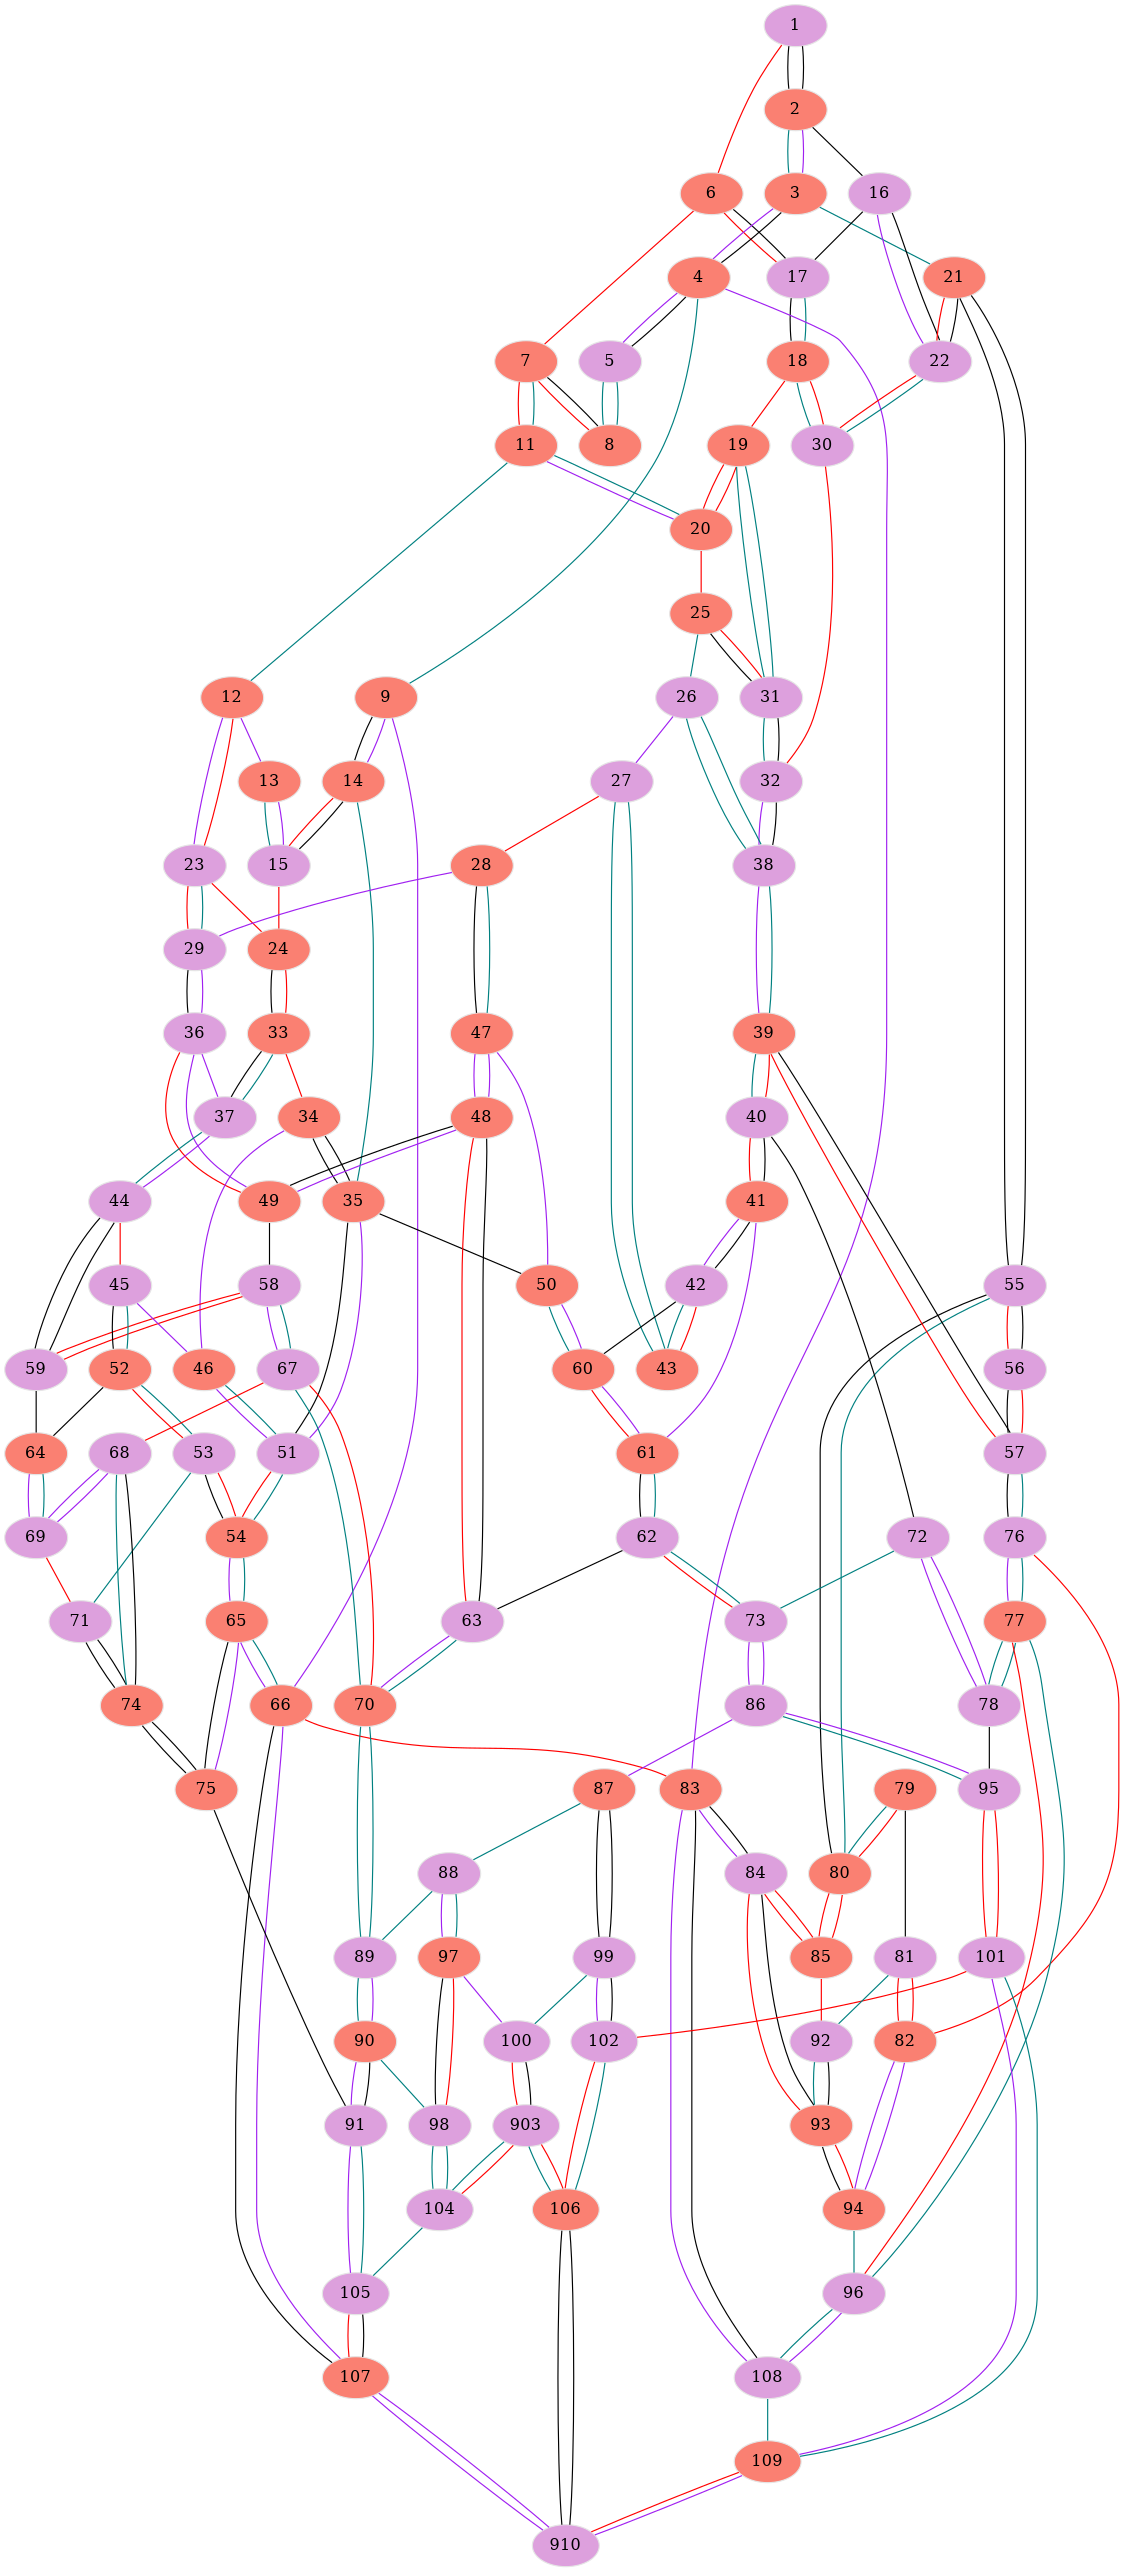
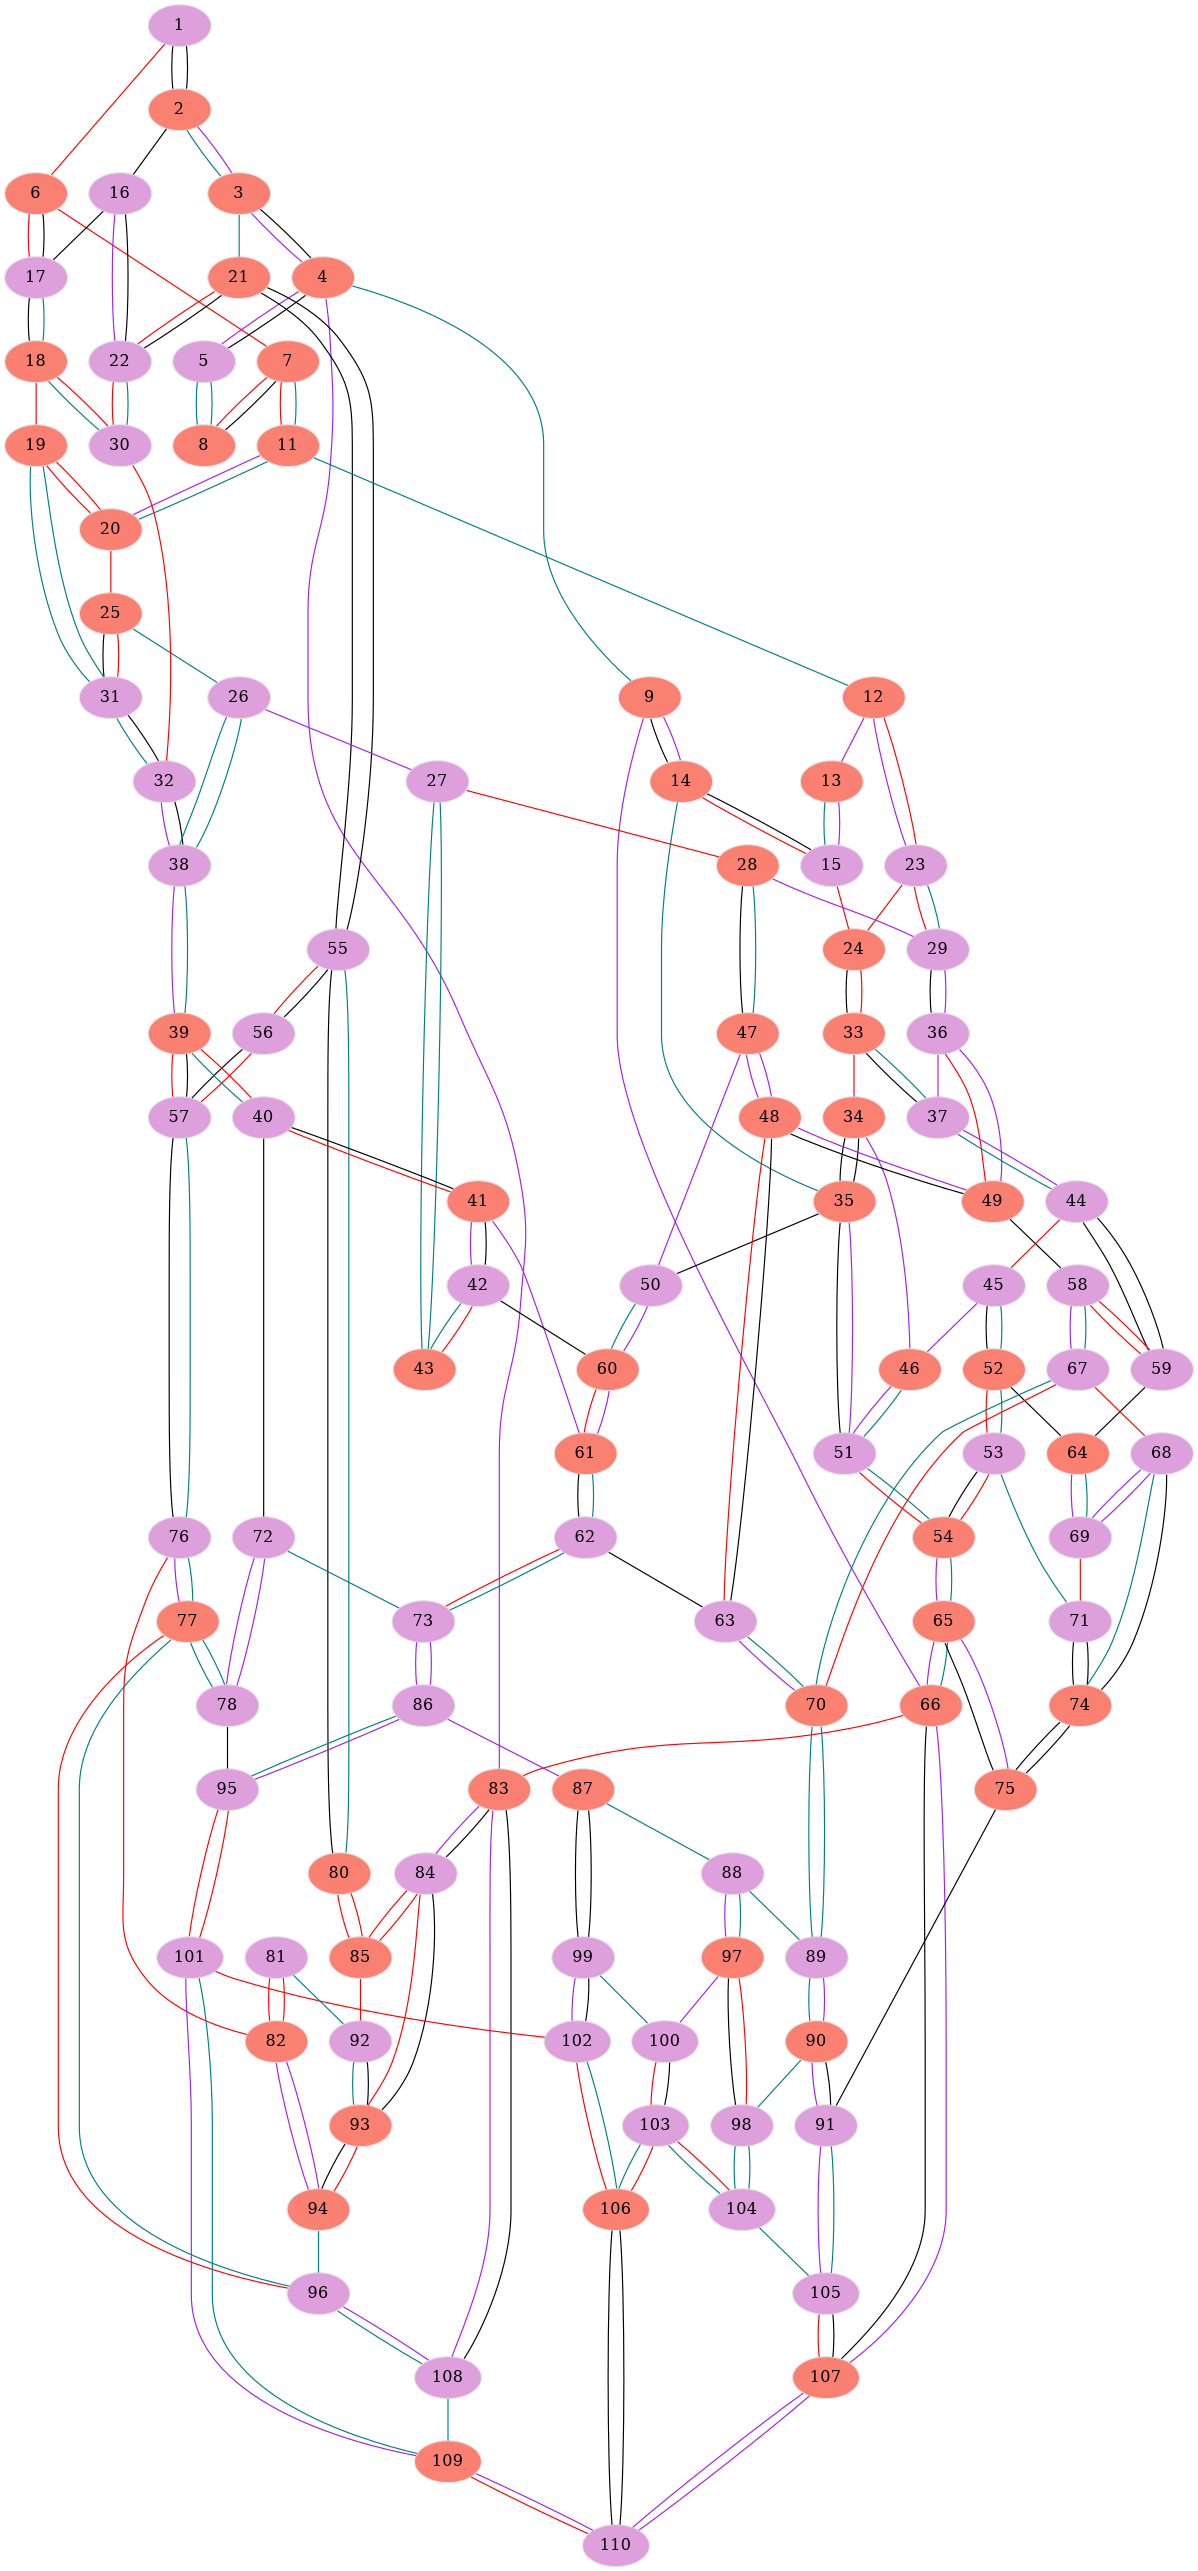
node "50": fillcolor salmon -> plum
node "79": removed
node "903": label "903" -> "103"
node "910": label "910" -> "110"
